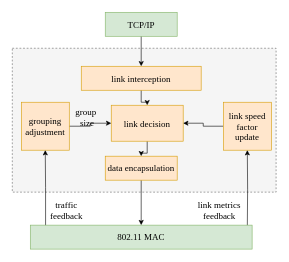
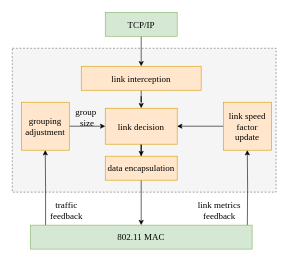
node "link decision": moved (147, 123) -> (141, 126)
